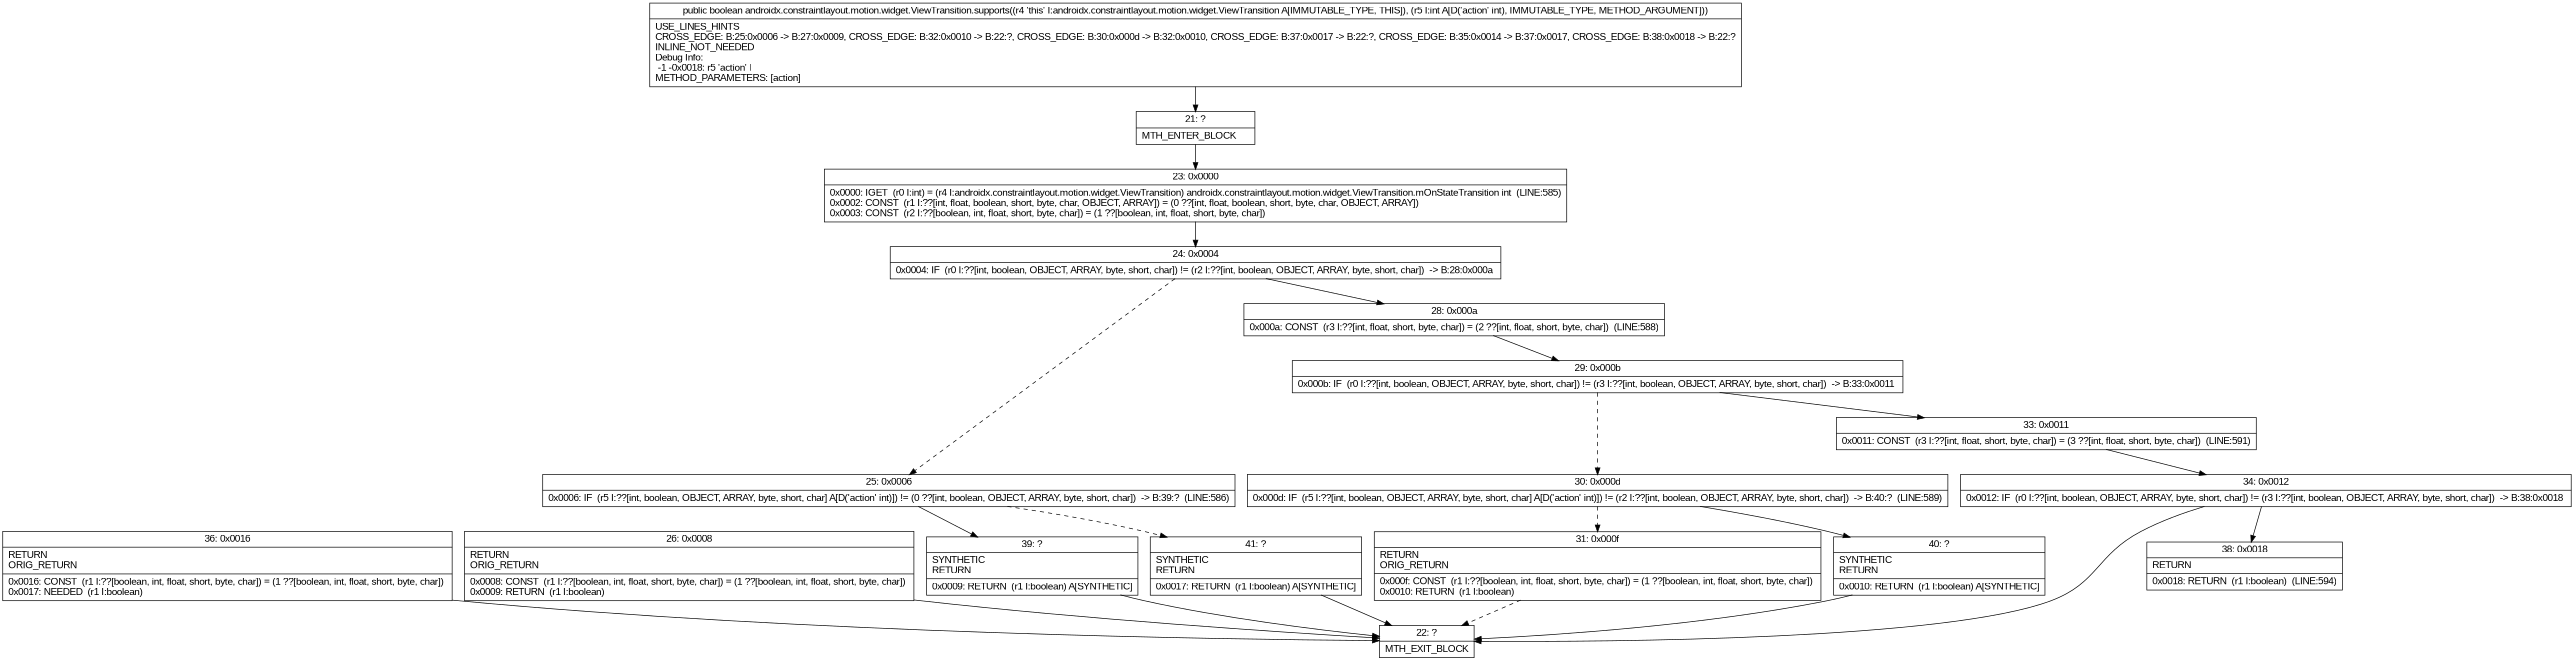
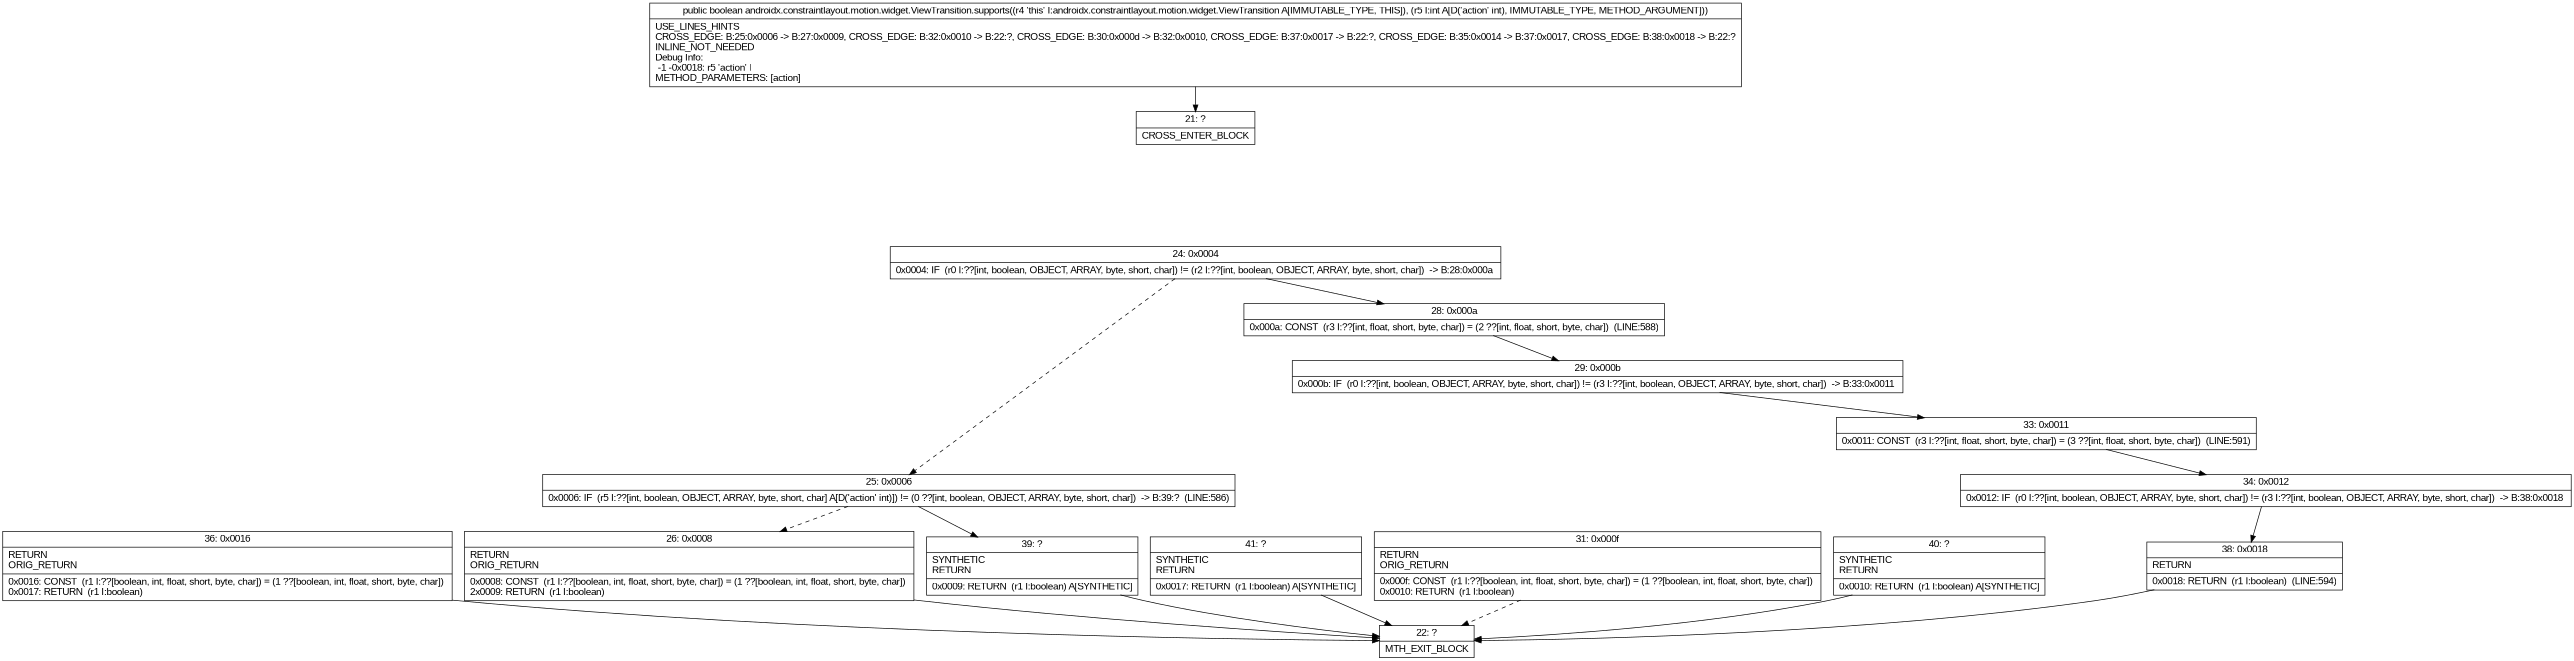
node "21: ?": text "MTH_ENTER_BLOCK" -> "CROSS_ENTER_BLOCK"
node "23: 0x0000": removed
node "30: 0x000d": removed
edge "25: 0x0006" -> "41: ?": now "25: 0x0006" -> "26: 0x0008"
node "36: 0x0016": text "0x0017: NEEDED  (r1 I:boolean)" -> "0x0017: RETURN  (r1 I:boolean)"
node "26: 0x0008": text "0x0009: RETURN  (r1 I:boolean)" -> "2x0009: RETURN  (r1 I:boolean)"
edge "34: 0x0012" -> "22: ?": now "38: 0x0018" -> "22: ?"
